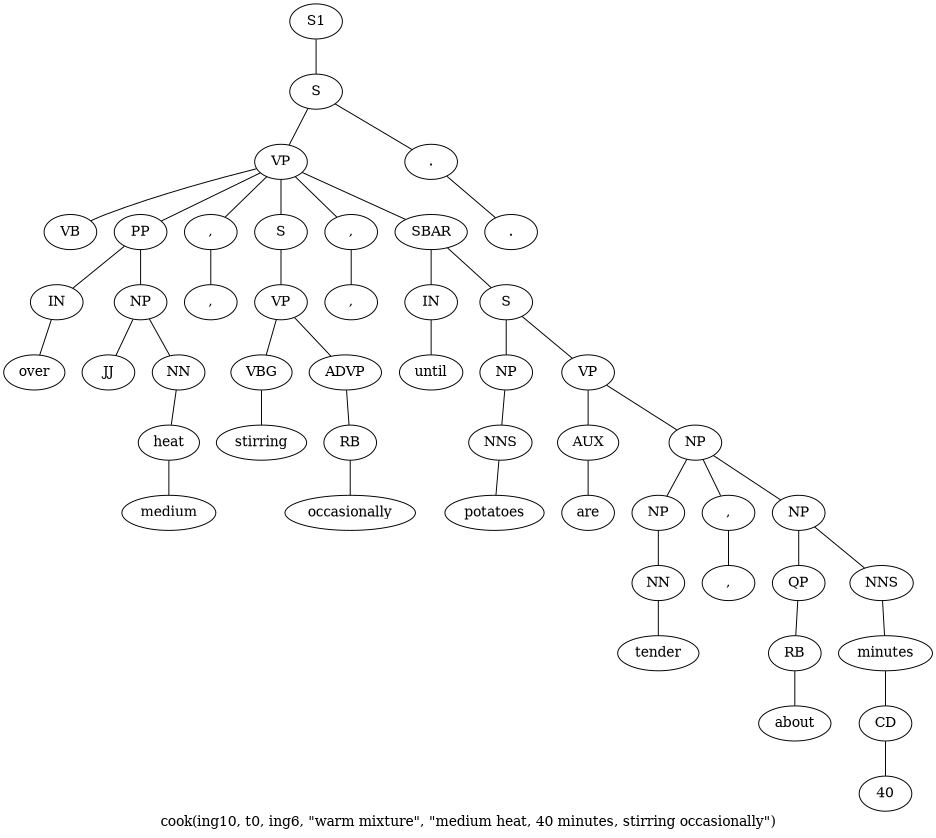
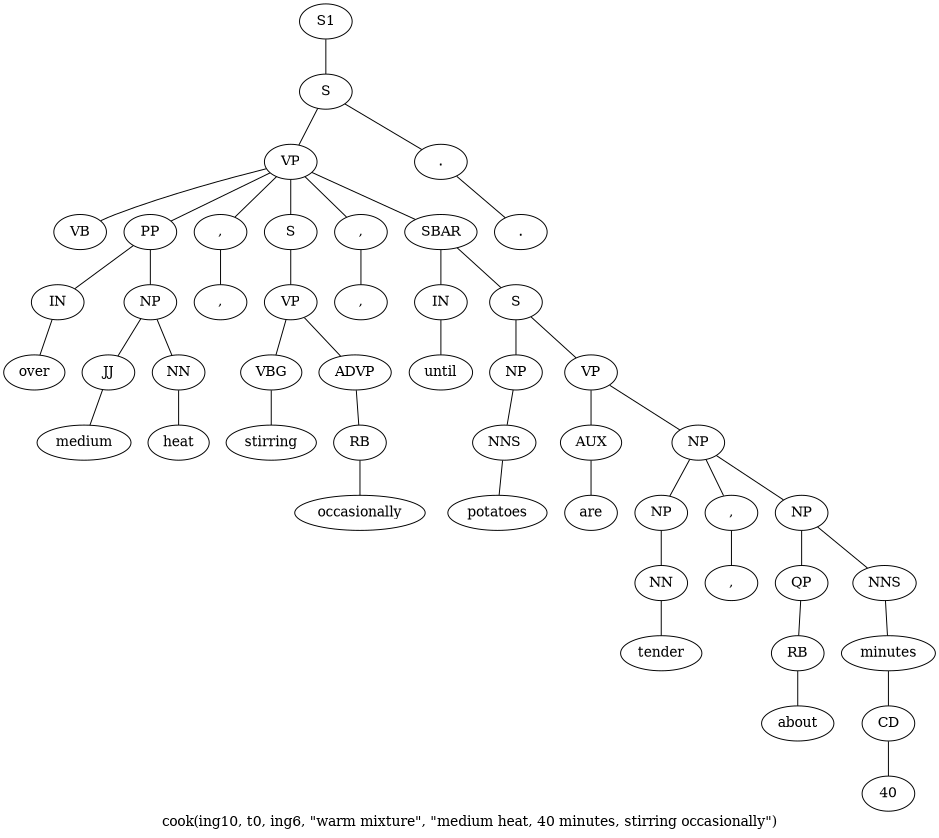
edge "heat" -- "medium": now "JJ" -- "medium"
